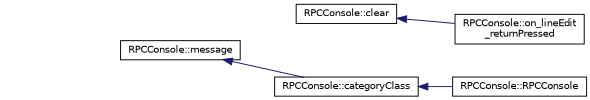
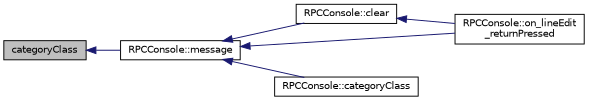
edge "RPCConsole::clear" -> "RPCConsole::message": added
edge "RPCConsole::on_lineEdit _returnPressed" -> "RPCConsole::message": added
node "categoryClass": added
node "RPCConsole::RPCConsole": removed
